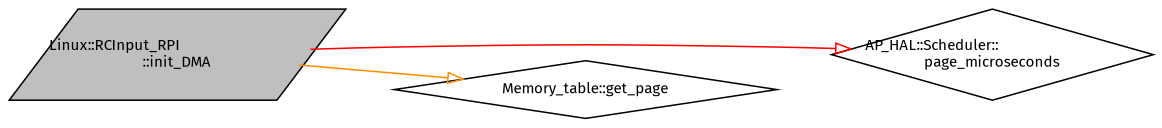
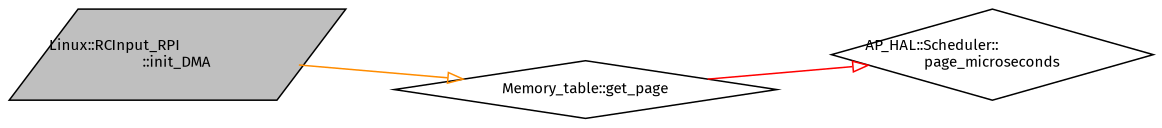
edge "Linux::RCInput_RPI ::init_DMA" -> "AP_HAL::Scheduler:: page_microseconds": now "Memory_table::get_page" -> "AP_HAL::Scheduler:: page_microseconds"
